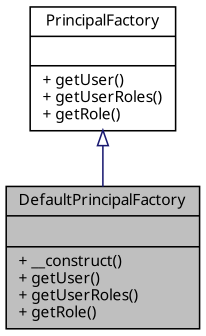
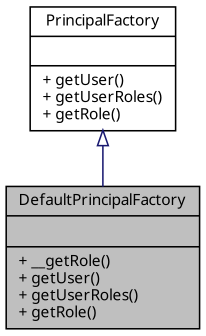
node "DefaultPrincipalFactory": text "+ __construct()" -> "+ __getRole()"
